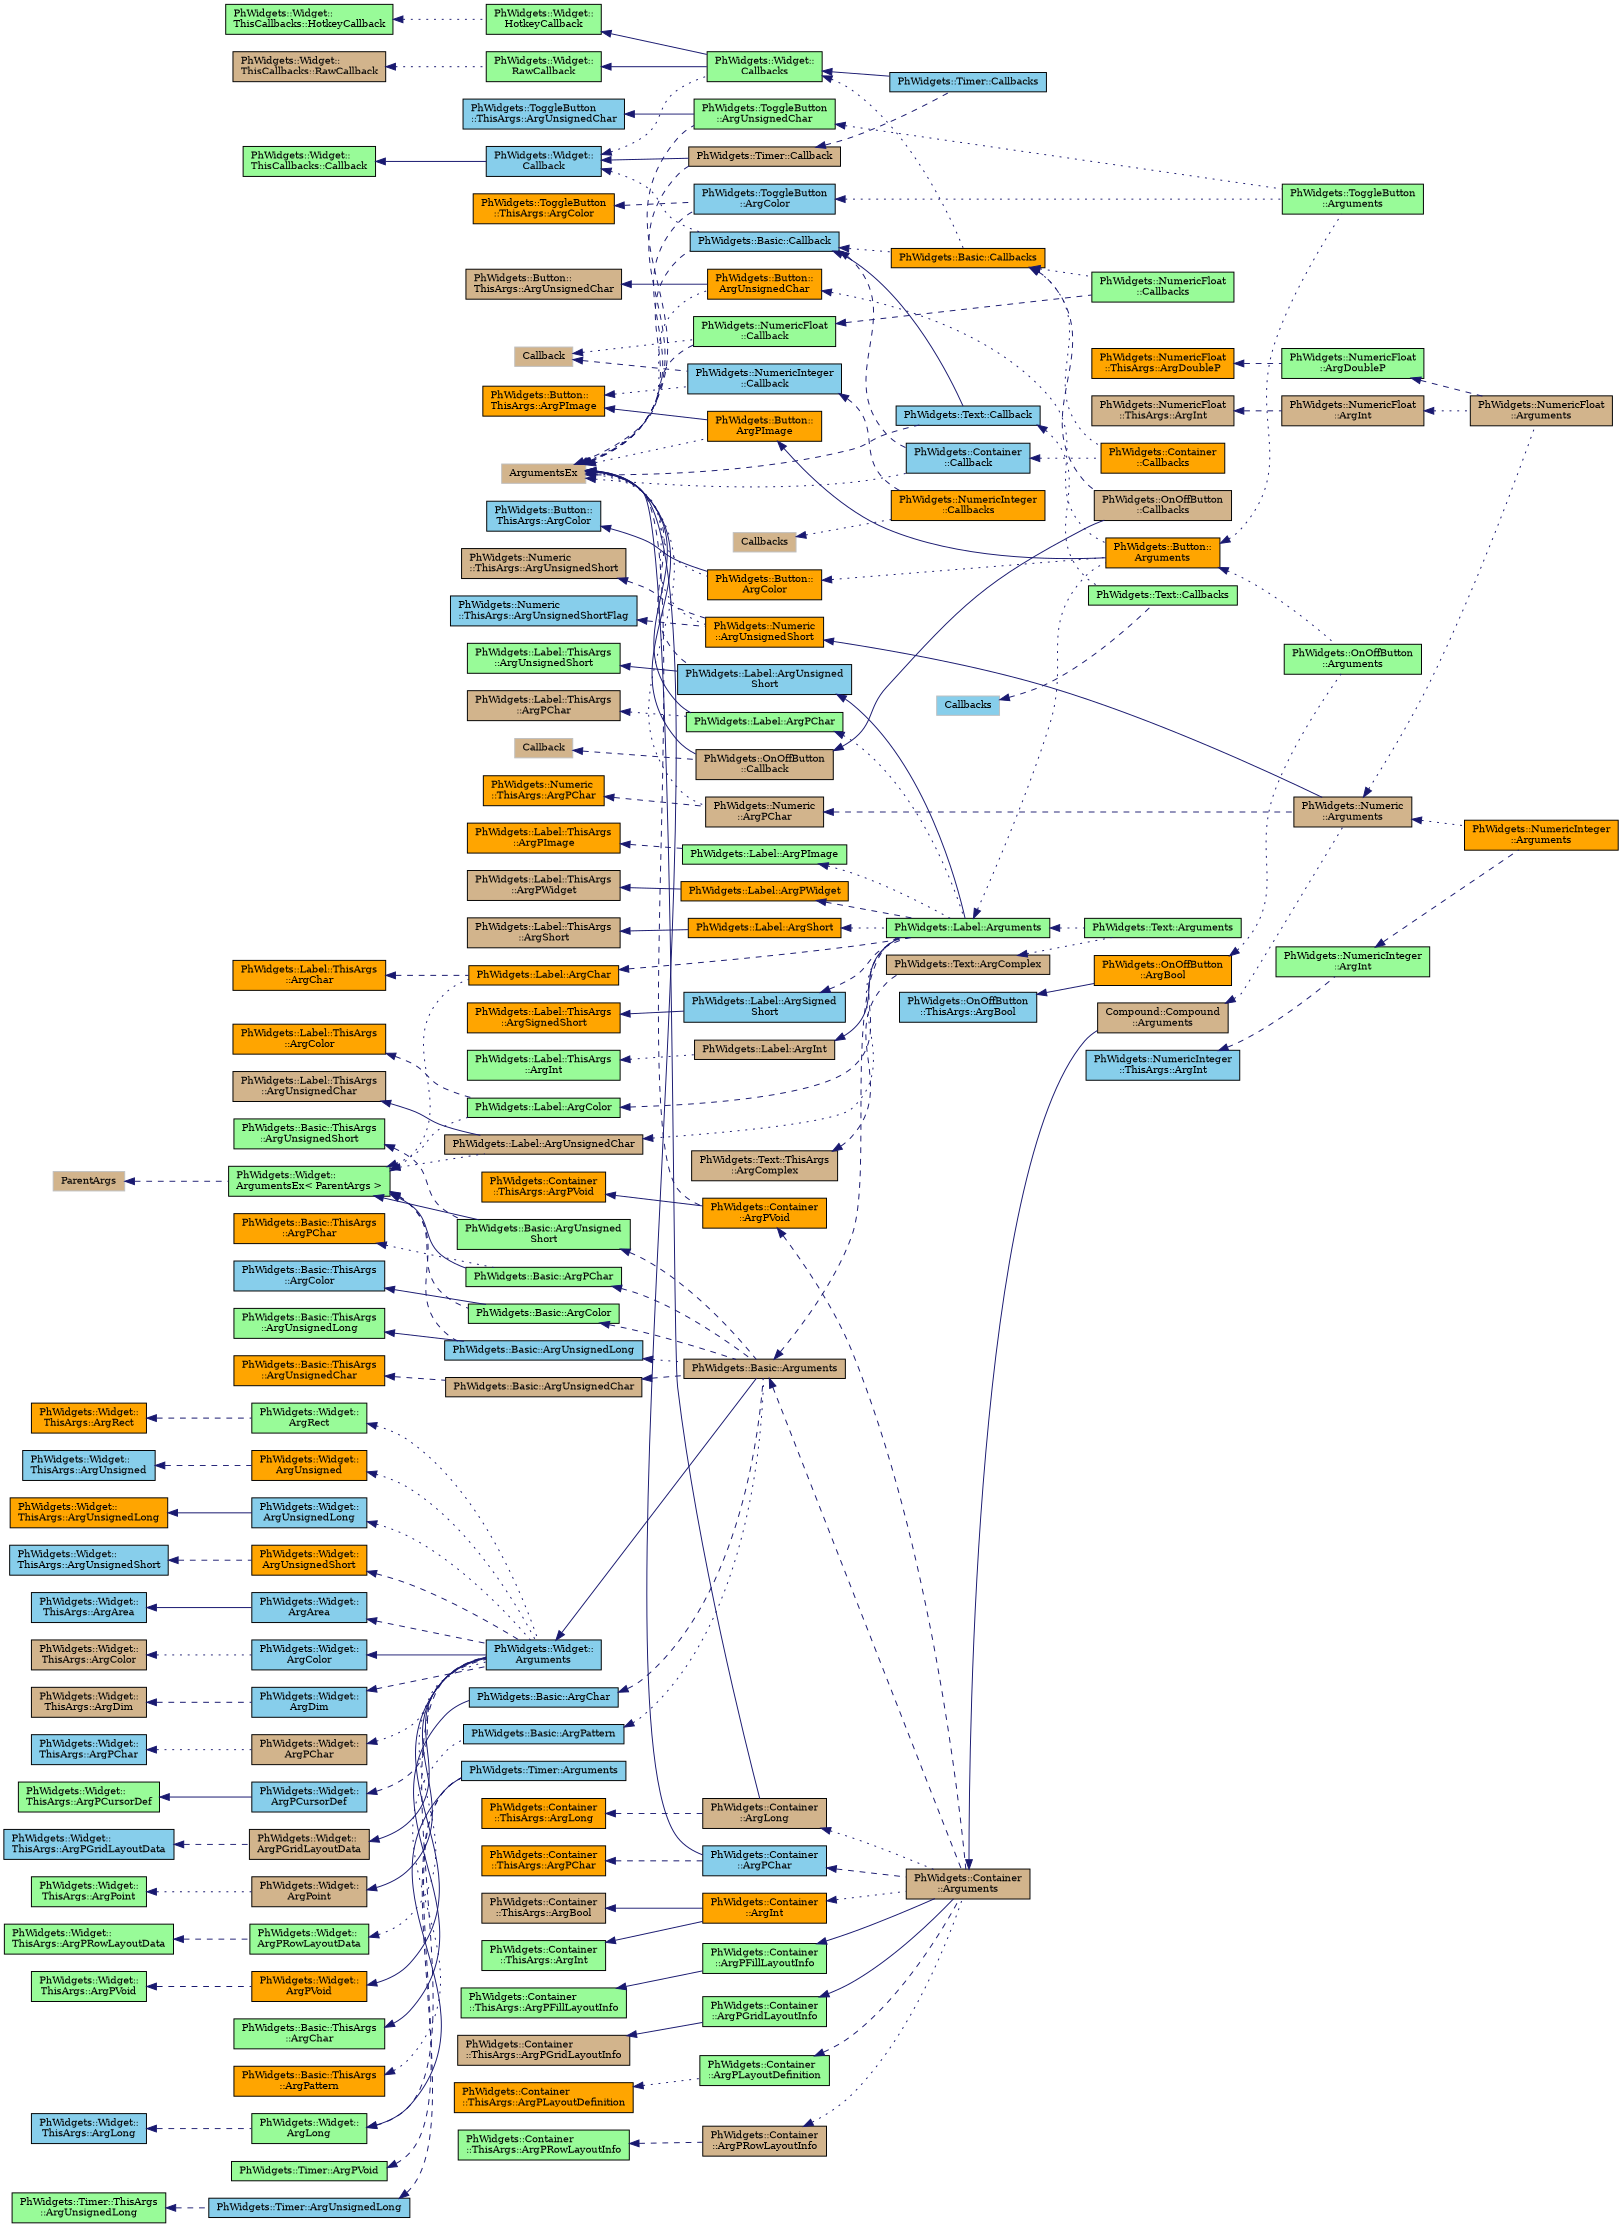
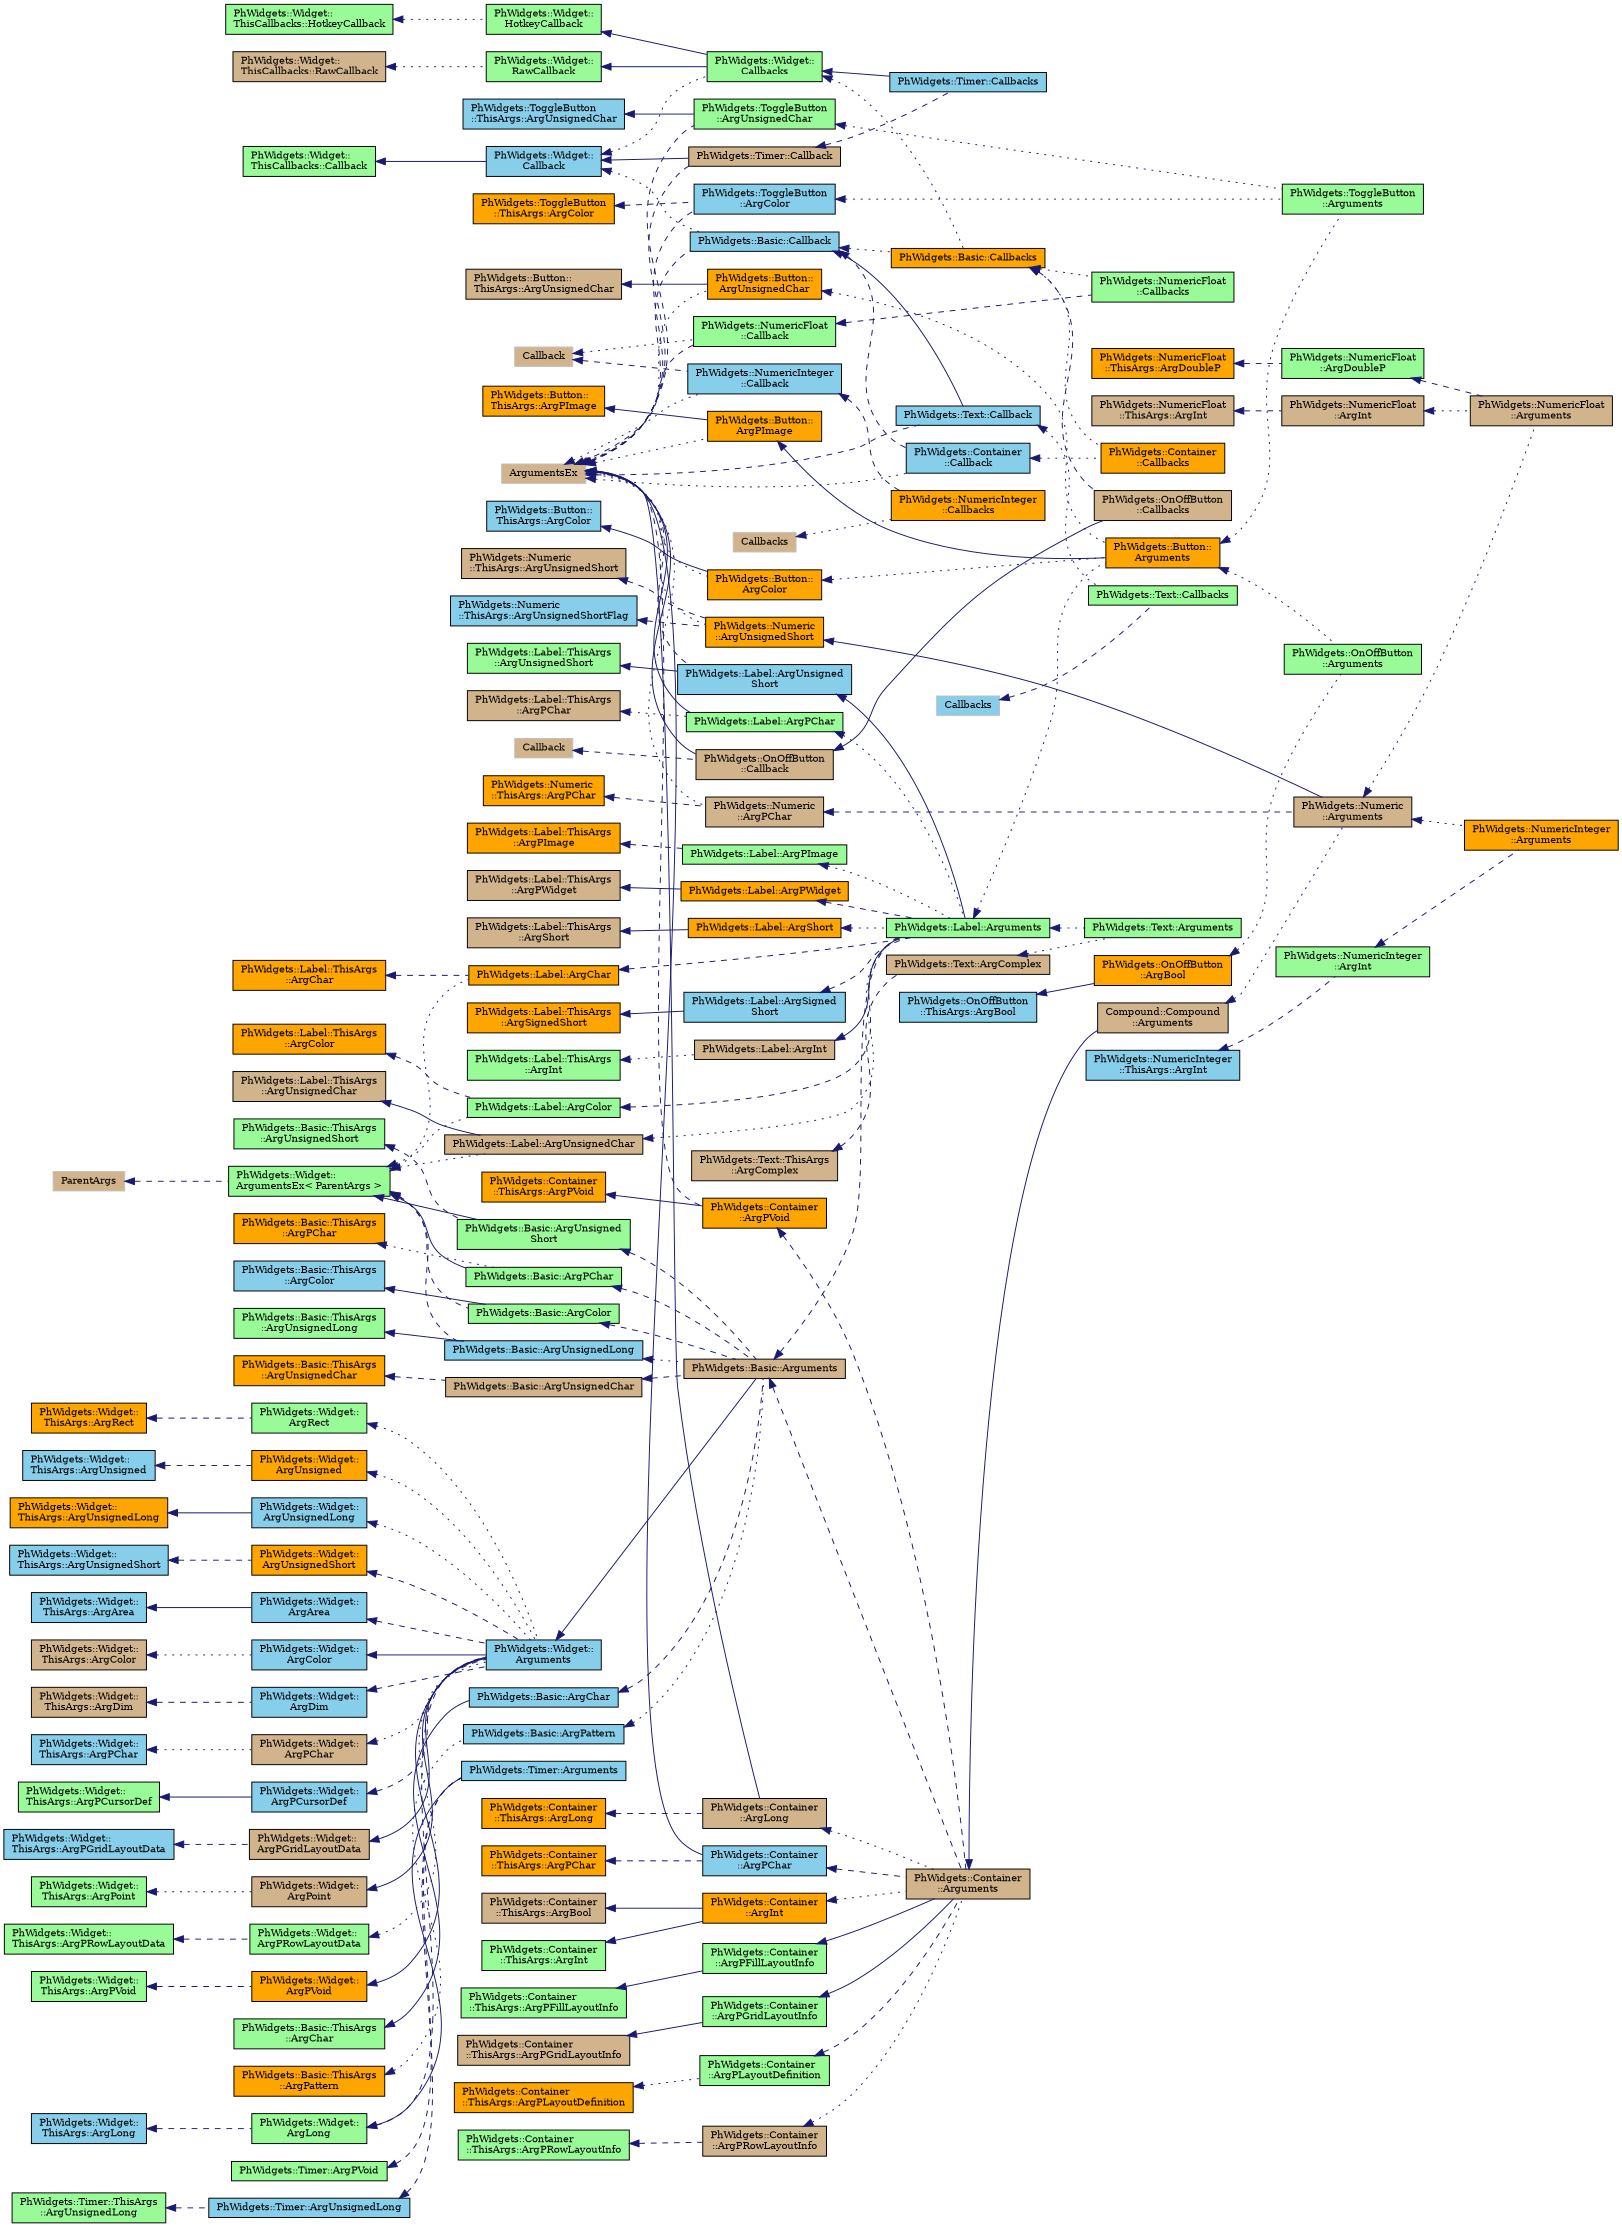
edge "PhWidgets::NumericInteger ::Callback" -> "PhWidgets::Button:: ThisArgs::ArgPImage": now "PhWidgets::NumericInteger ::Callback" -> "ArgumentsEx"
